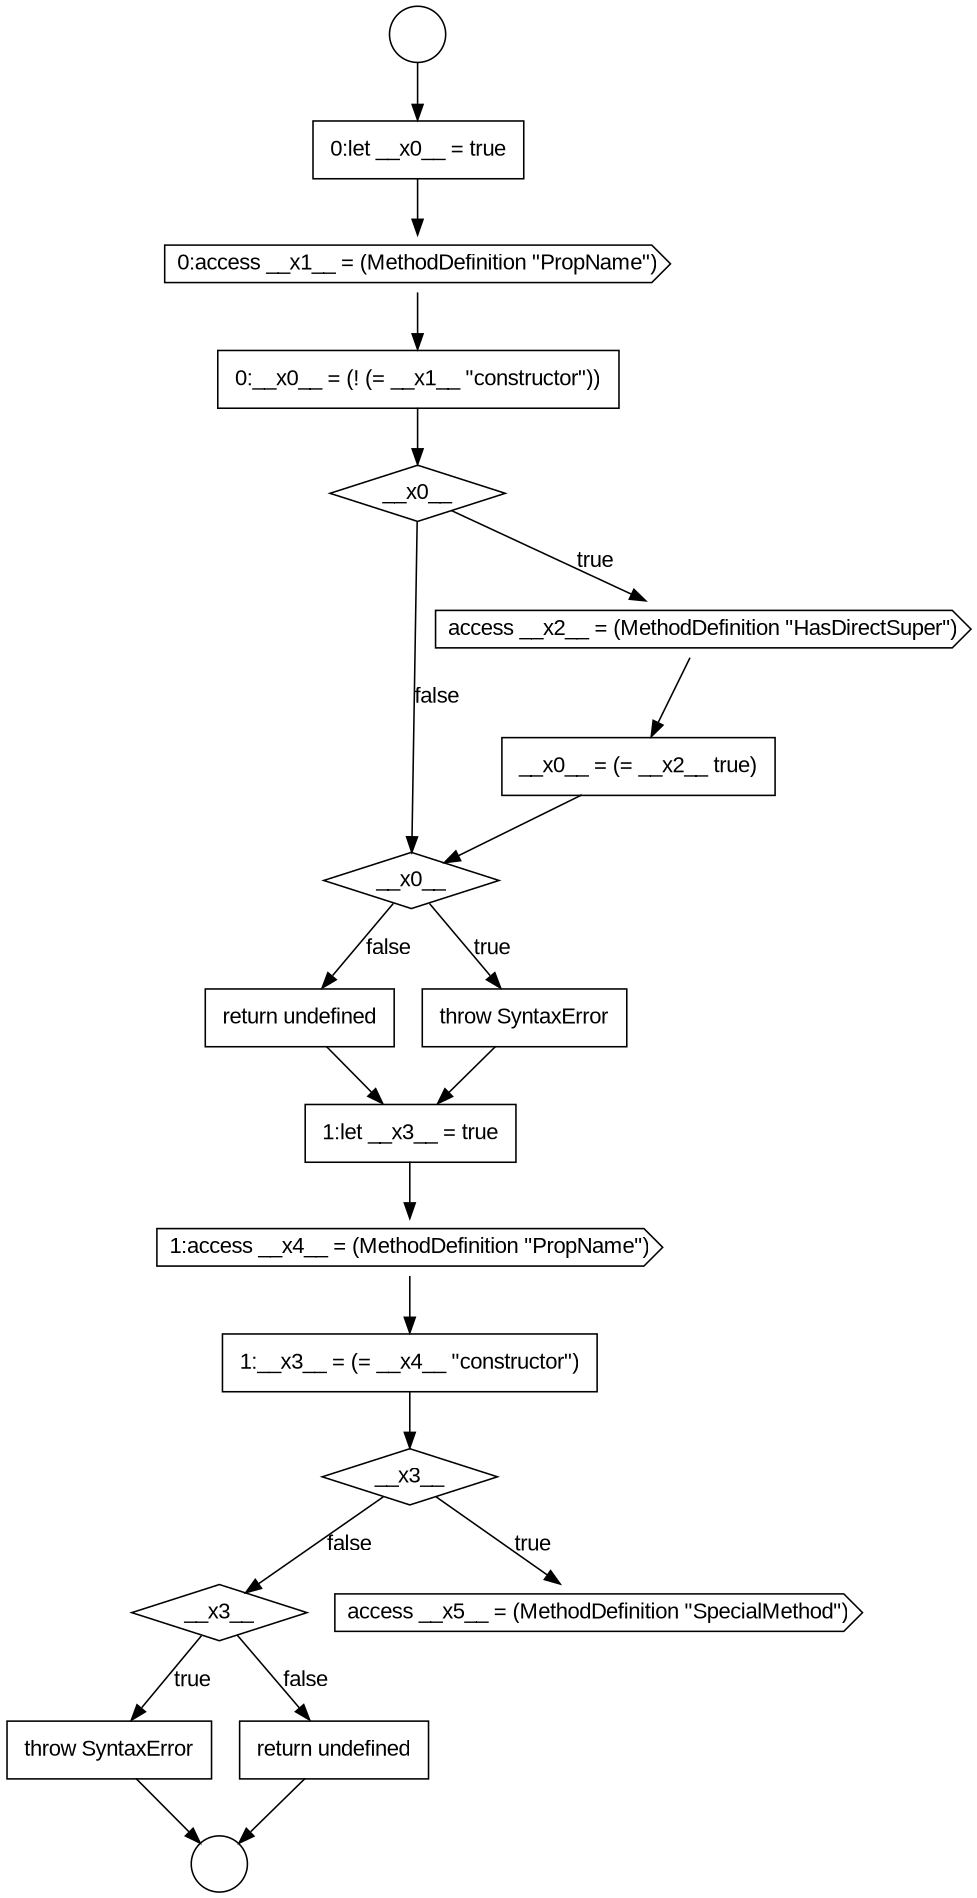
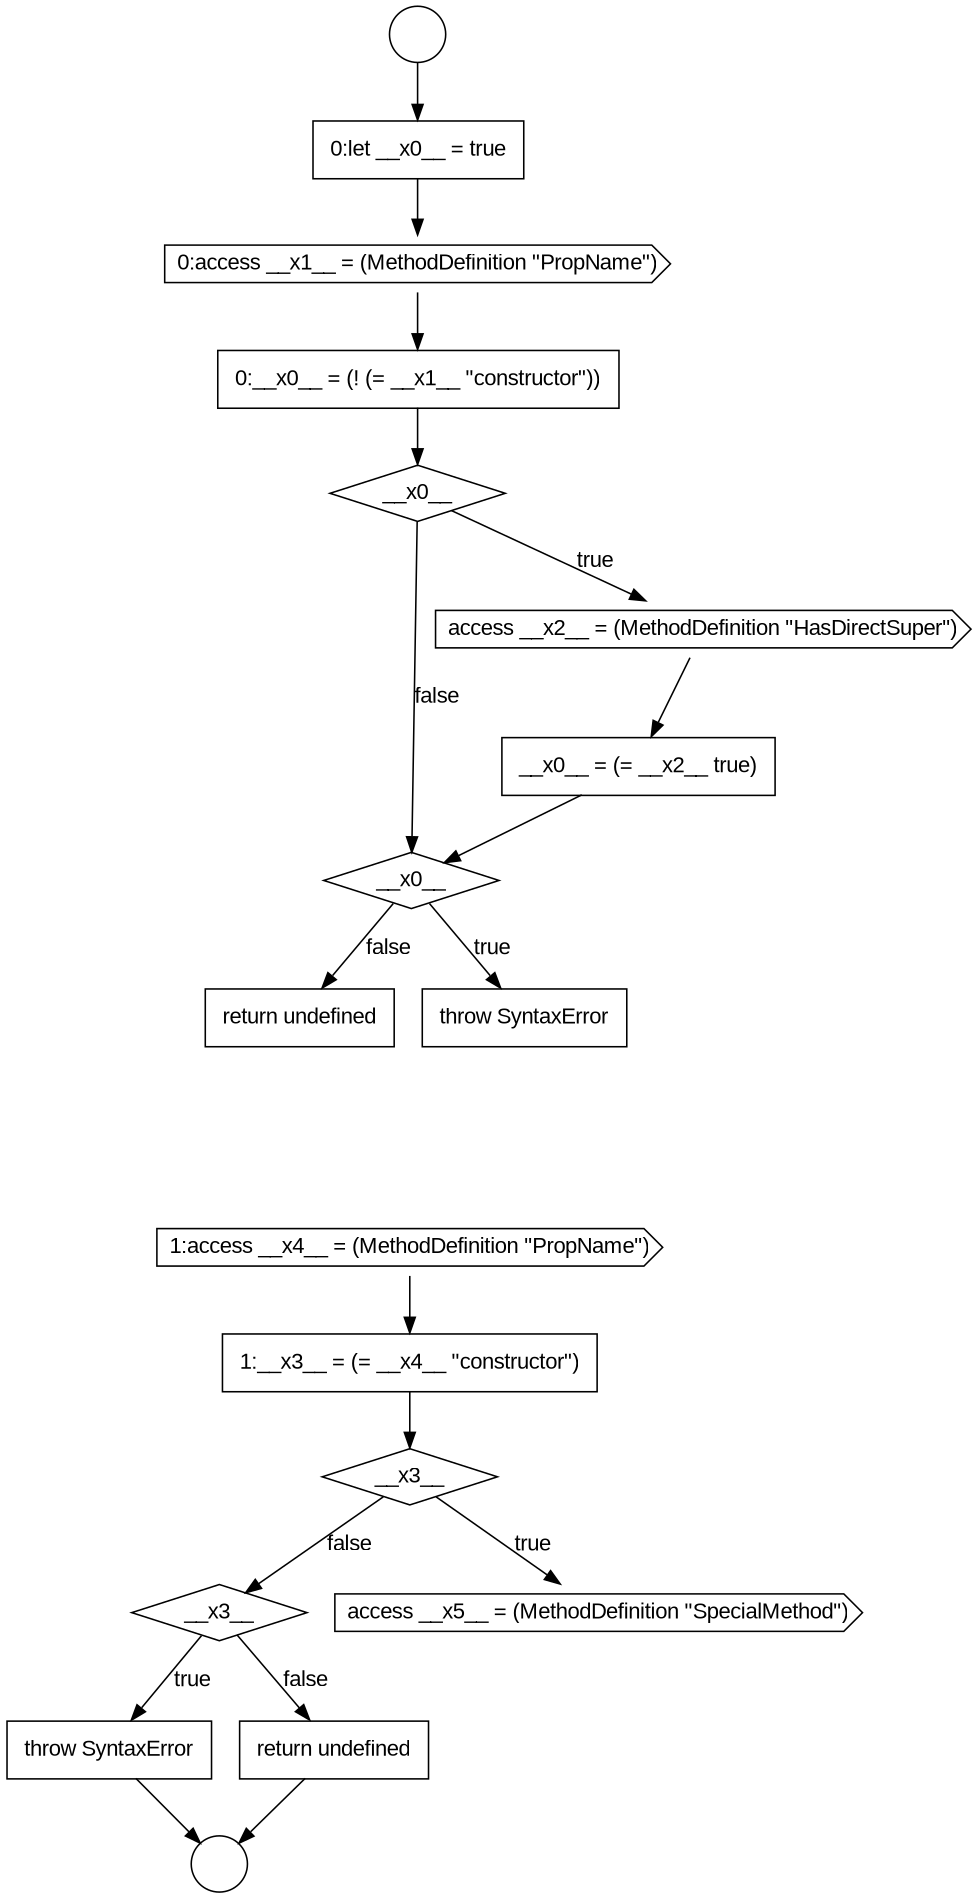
node "1:let __x3__ = true": removed
